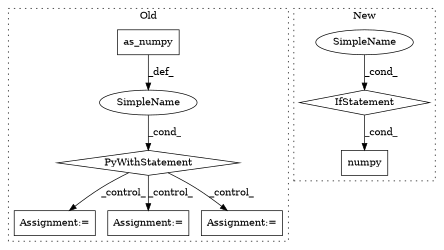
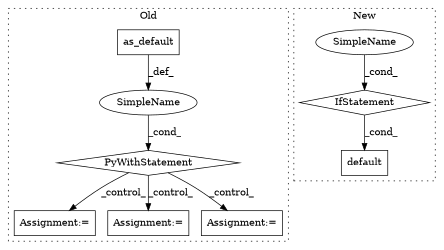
node "as_numpy": label "as_numpy" -> "as_default"
node "numpy": label "numpy" -> "default"
